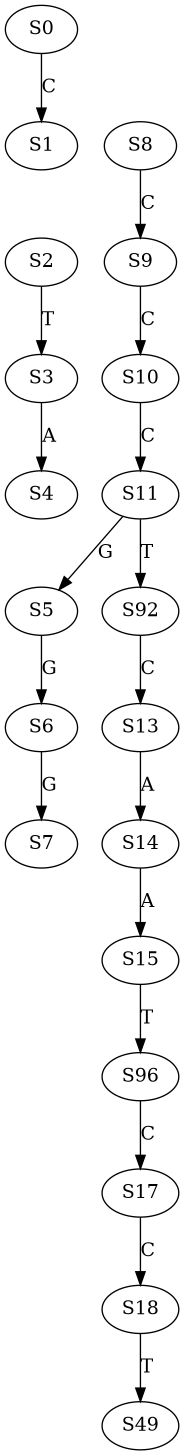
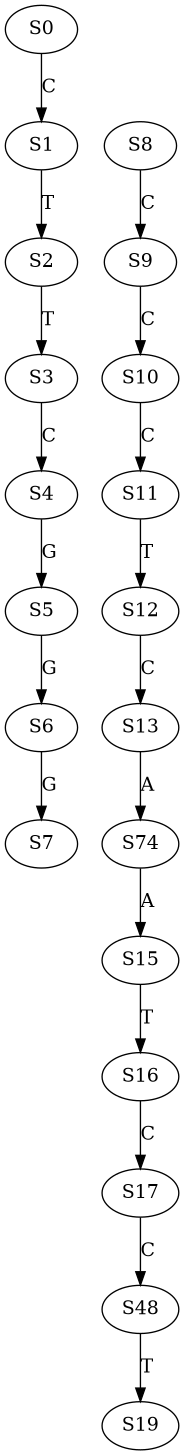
edge "S1" -> "S2": added, label "T"
edge "S3" -> "S4": label "A" -> "C"
edge "S11" -> "S5": now "S4" -> "S5"
node "S92": label "S92" -> "S12"
node "S14": label "S14" -> "S74"
node "S96": label "S96" -> "S16"
node "S18": label "S18" -> "S48"
node "S49": label "S49" -> "S19"
